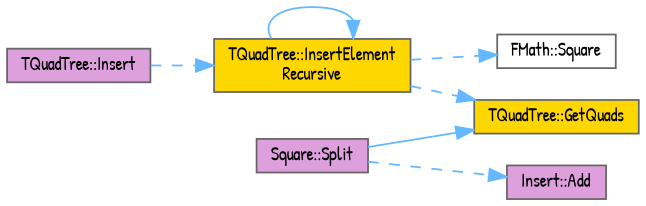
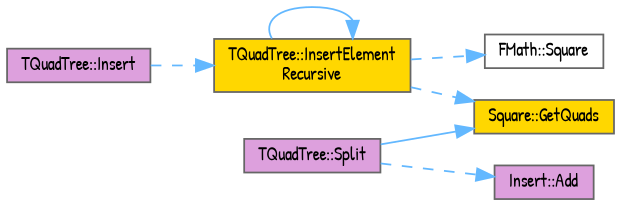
node "TQuadTree::GetQuads": label "TQuadTree::GetQuads" -> "Square::GetQuads"
node "Square::Split": label "Square::Split" -> "TQuadTree::Split"
